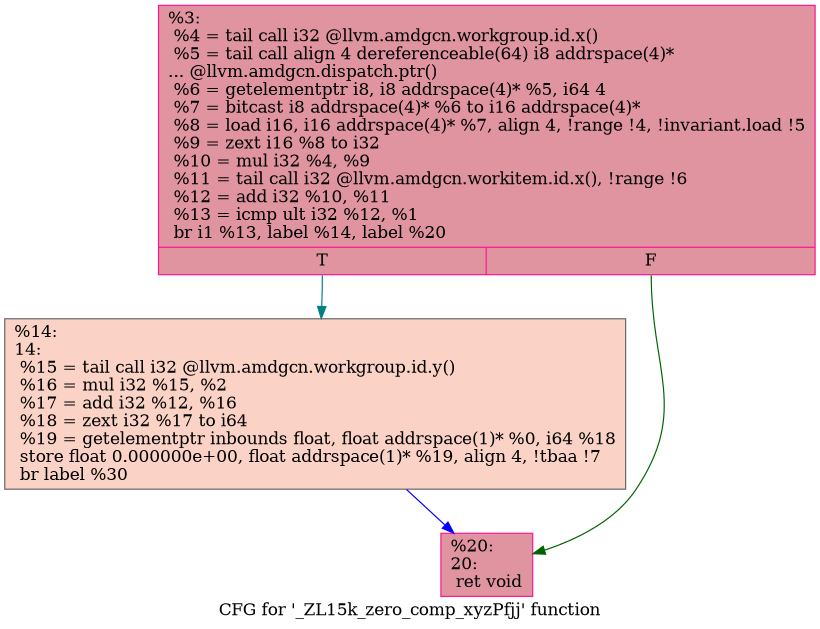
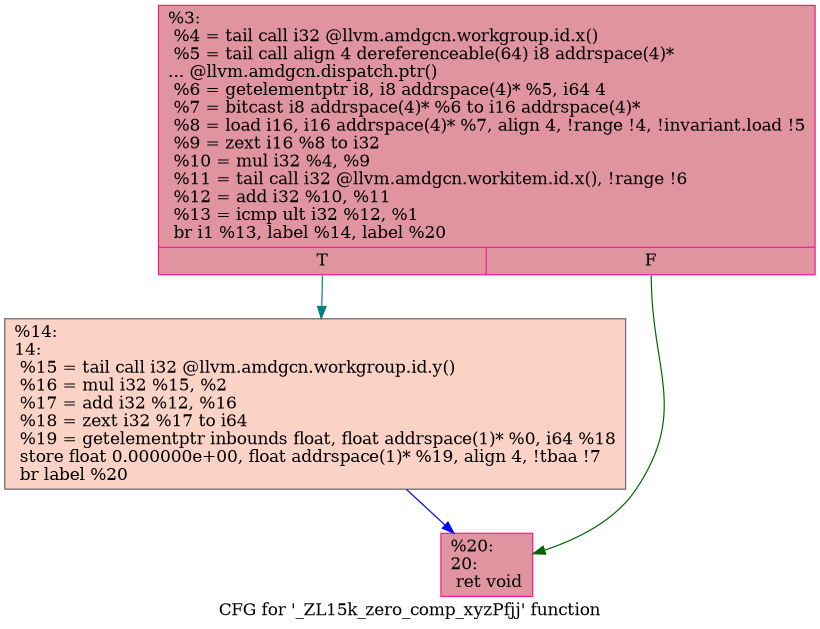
node "%14:": text "br label %30" -> "br label %20"
